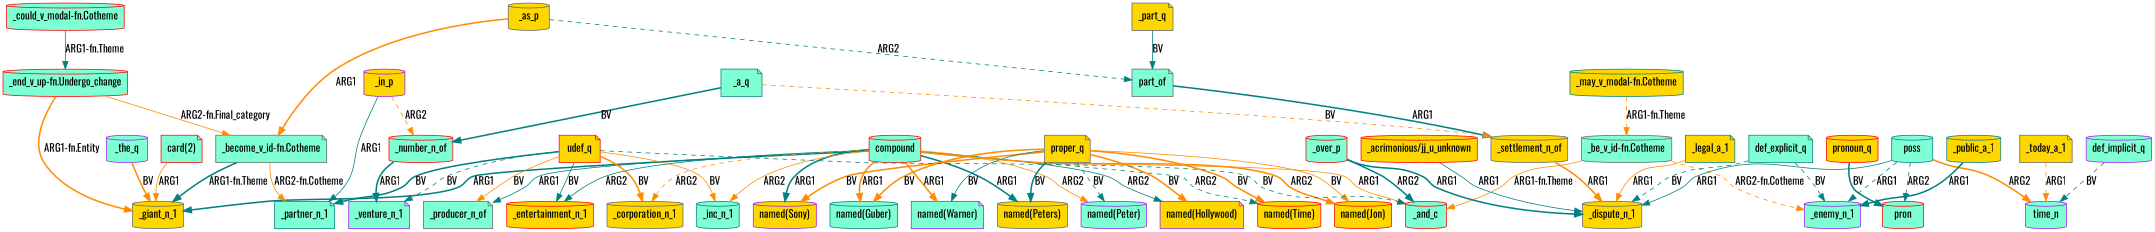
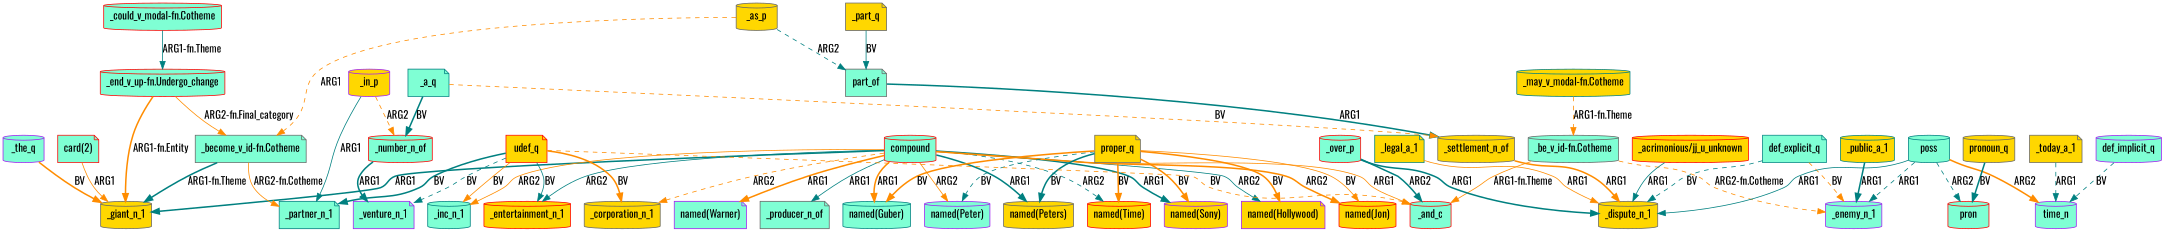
edge "_as_p" -> "_become_v_id-fn.Cotheme": style bold -> dashed
node "pronoun_q": color red -> gray40
edge "udef_q" -> "_and_c": color teal -> darkorange
edge "proper_q" -> "named(Warner)": removed, label "BV"
edge "udef_q" -> "_producer_n_of": removed, label "BV"
edge "def_explicit_q" -> "_enemy_n_1": color teal -> darkorange
edge "_today_a_1" -> "time_n": color darkorange -> teal
